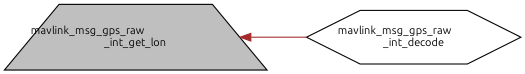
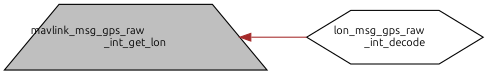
node "mavlink_msg_gps_raw _int_decode": label "mavlink_msg_gps_raw _int_decode" -> "lon_msg_gps_raw _int_decode"
